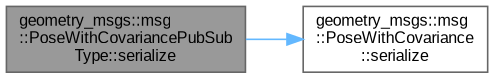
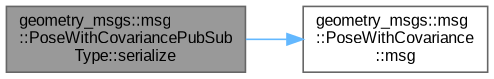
node "geometry_msgs::msg ::PoseWithCovariance ::serialize": label "geometry_msgs::msg ::PoseWithCovariance ::serialize" -> "geometry_msgs::msg ::PoseWithCovariance ::msg"
